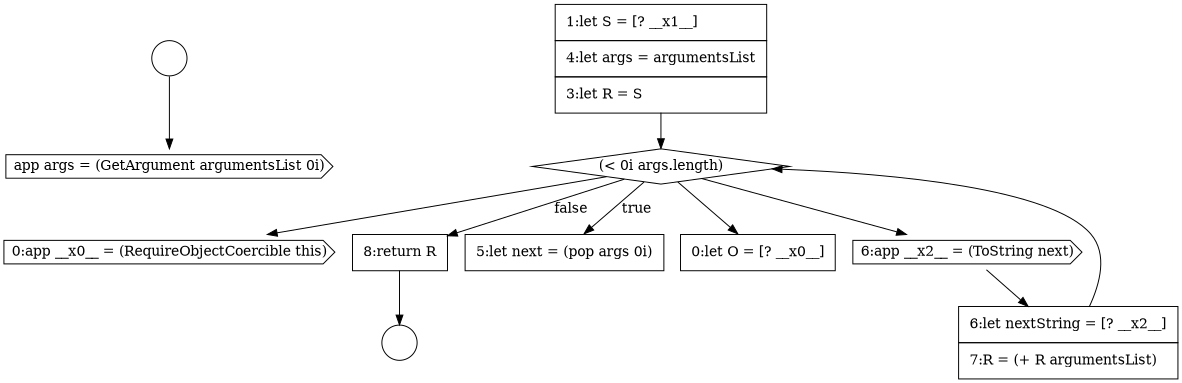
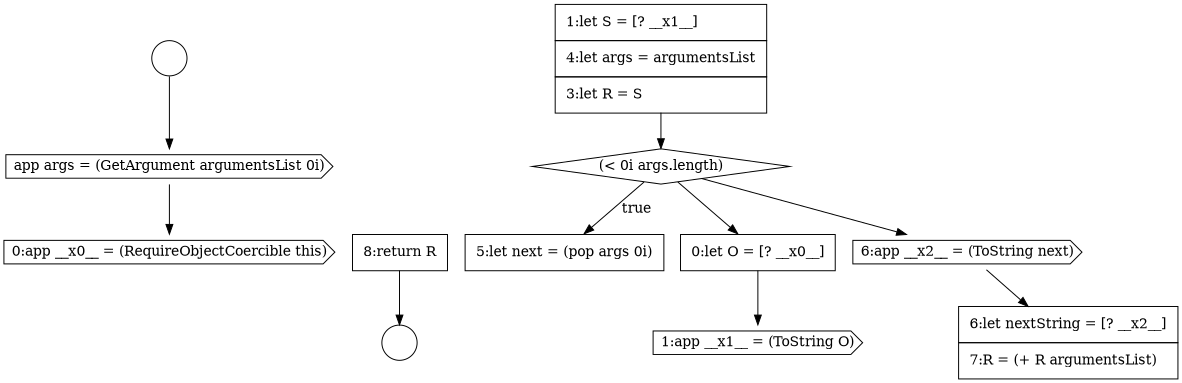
edge "6:let nextString = [? __x2__]" -> "(< 0i args.length)": removed
edge "(< 0i args.length)" -> "0:app __x0__ = (RequireObjectCoercible this)": now "app args = (GetArgument argumentsList 0i)" -> "0:app __x0__ = (RequireObjectCoercible this)"
edge "(< 0i args.length)" -> "8:return R": removed, label "false"
node "1:app __x1__ = (ToString O)": added
